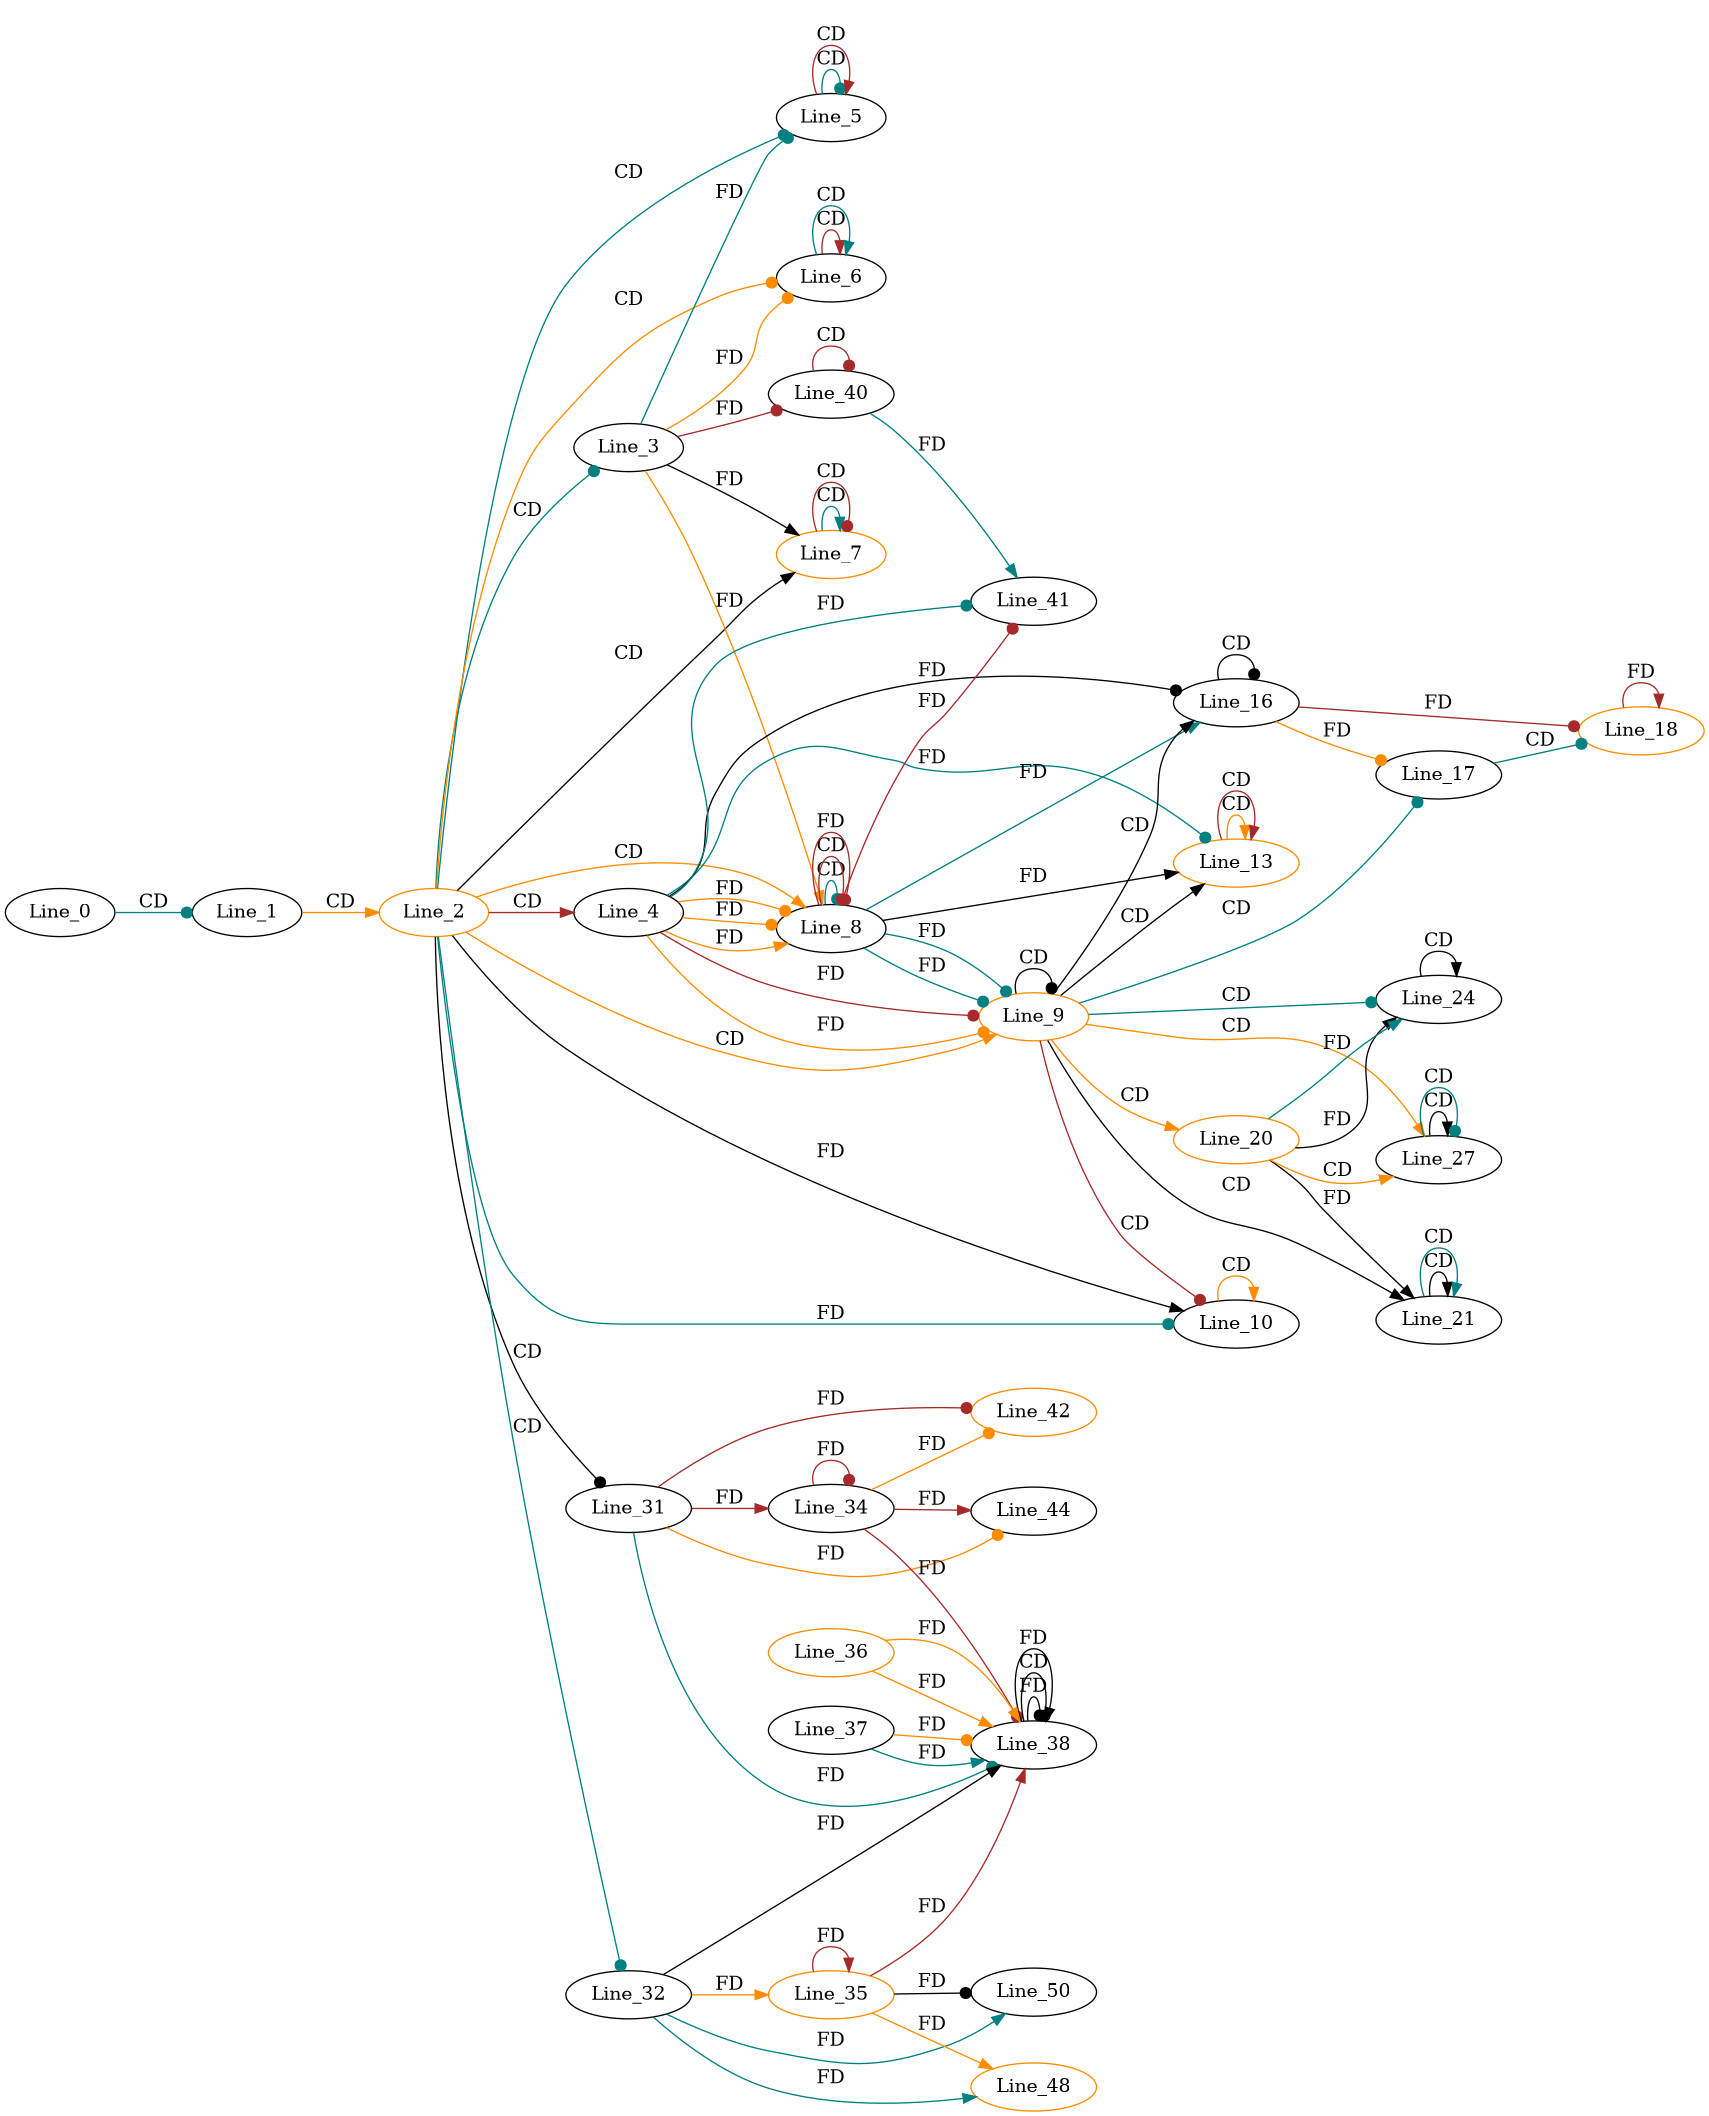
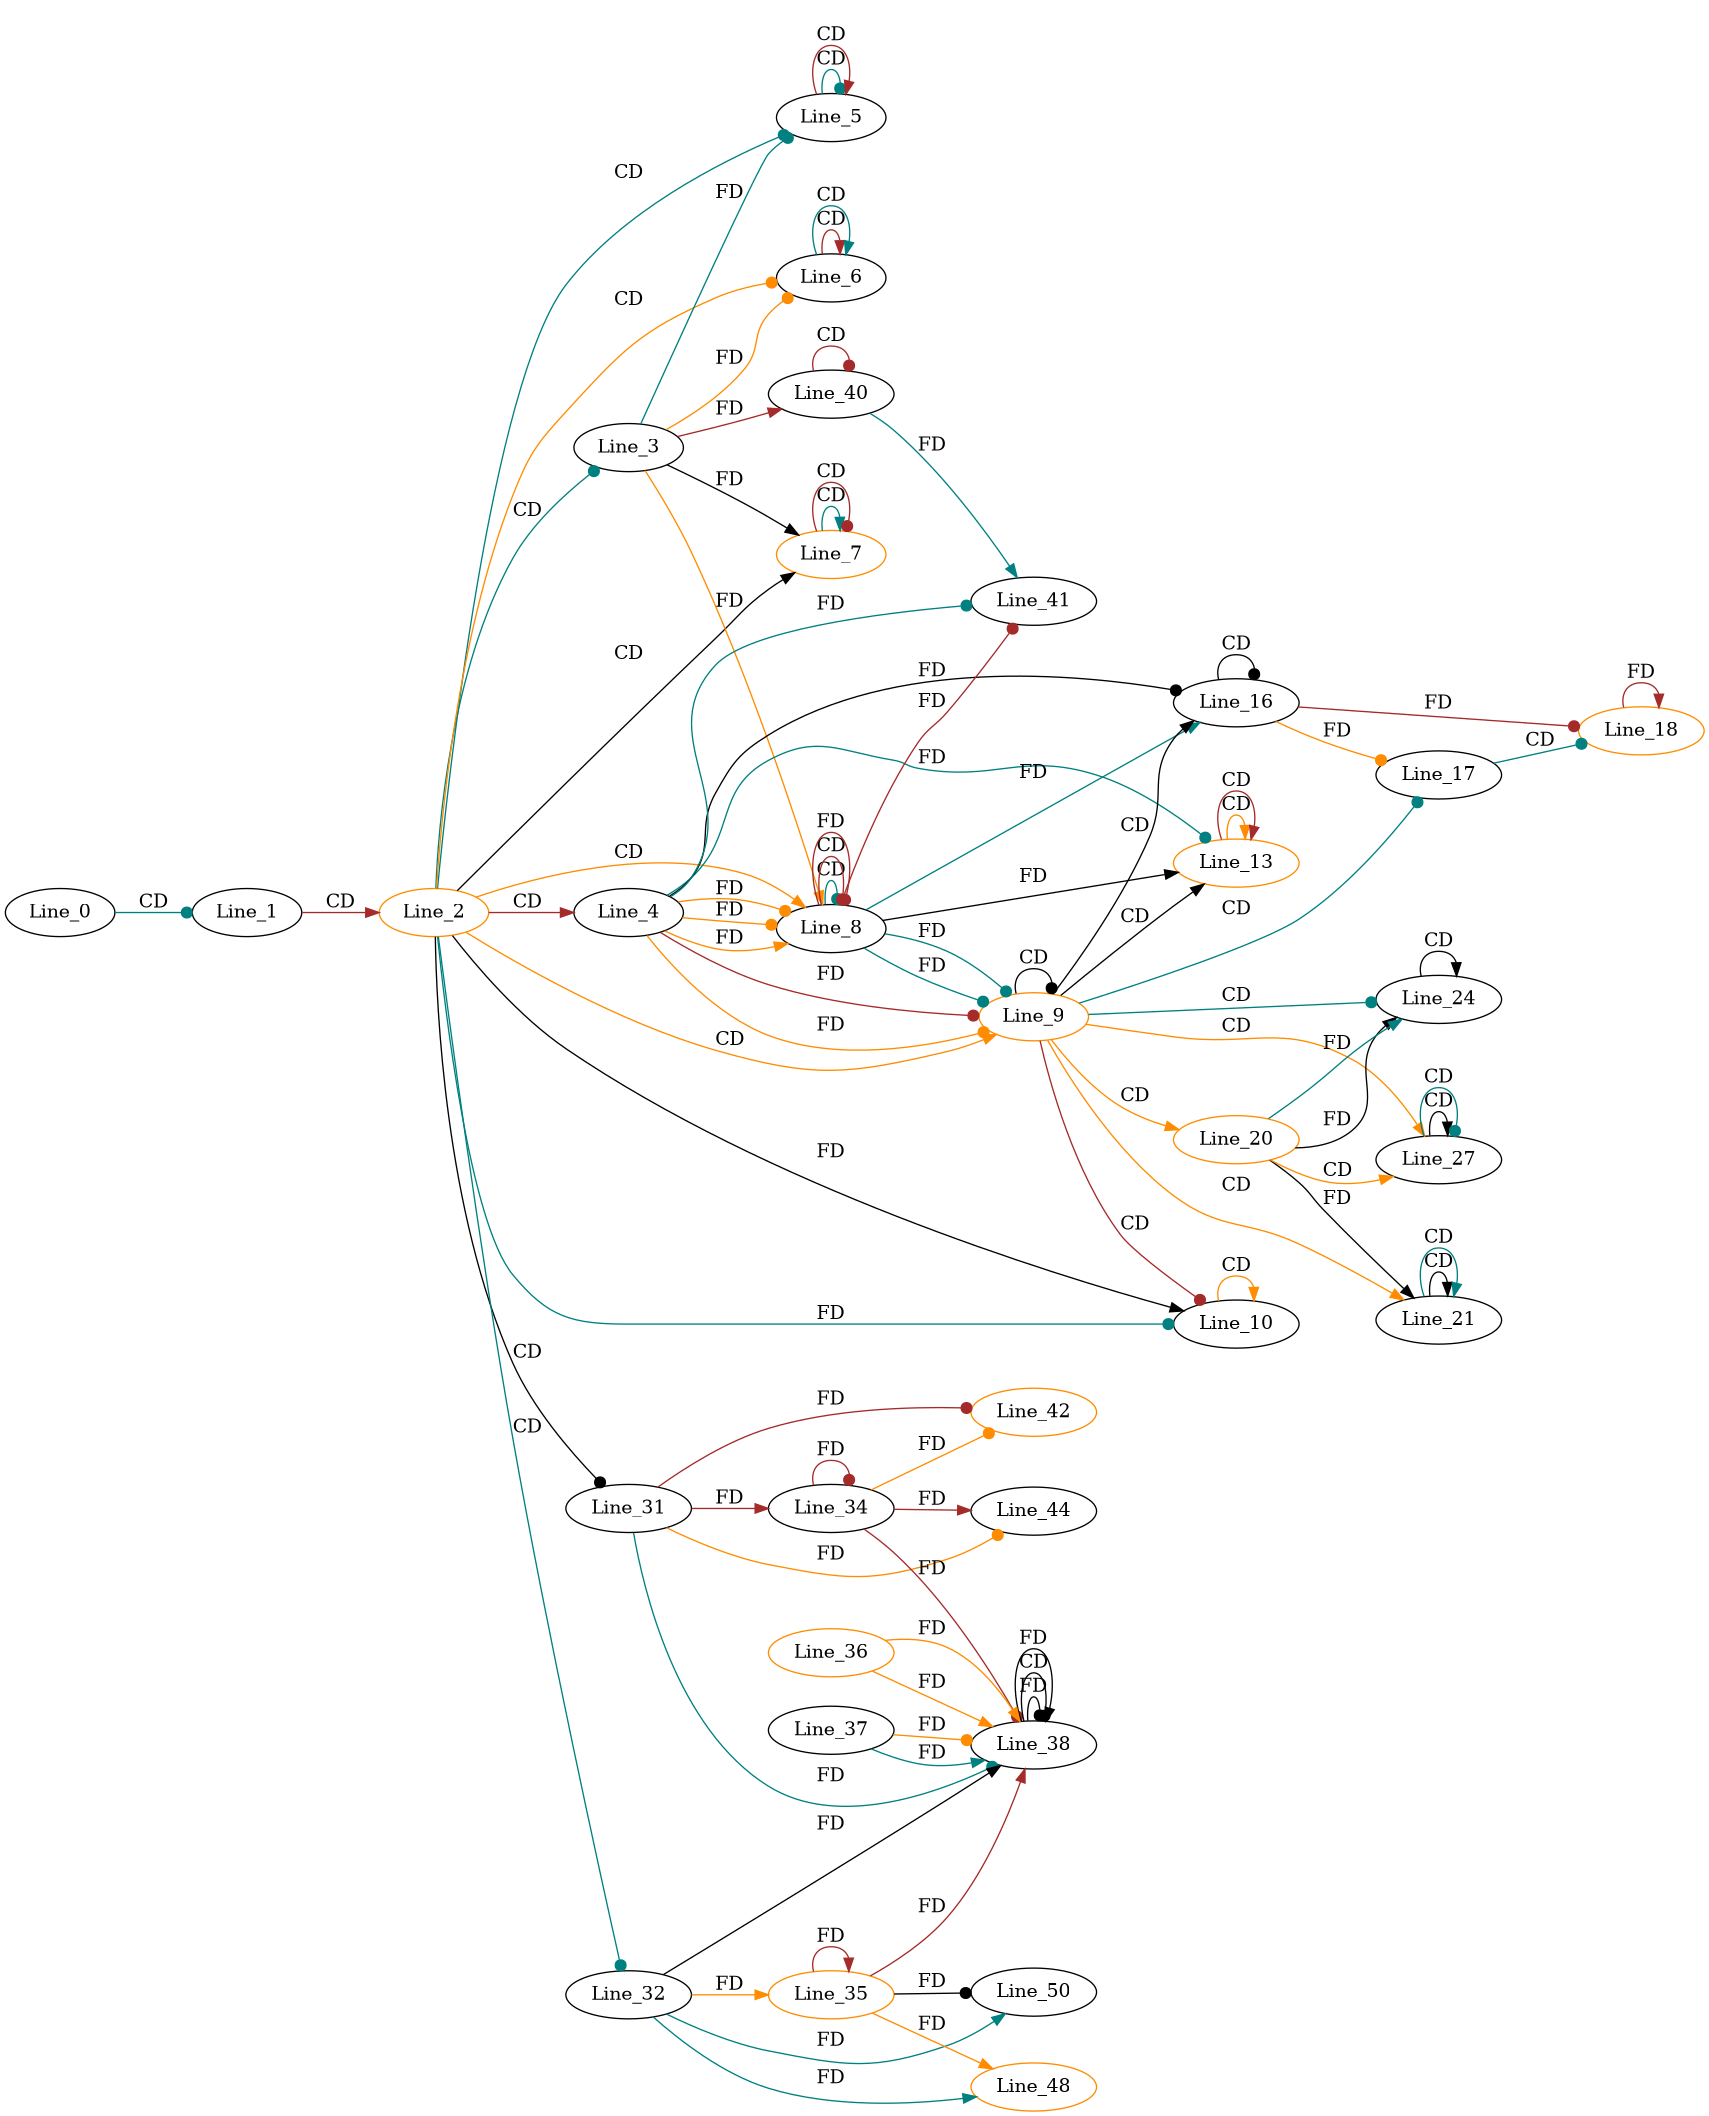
edge "Line_3" -> "Line_40": arrowhead dot -> normal
edge "Line_1" -> "Line_2": color darkorange -> brown
edge "Line_9" -> "Line_21": color black -> darkorange
